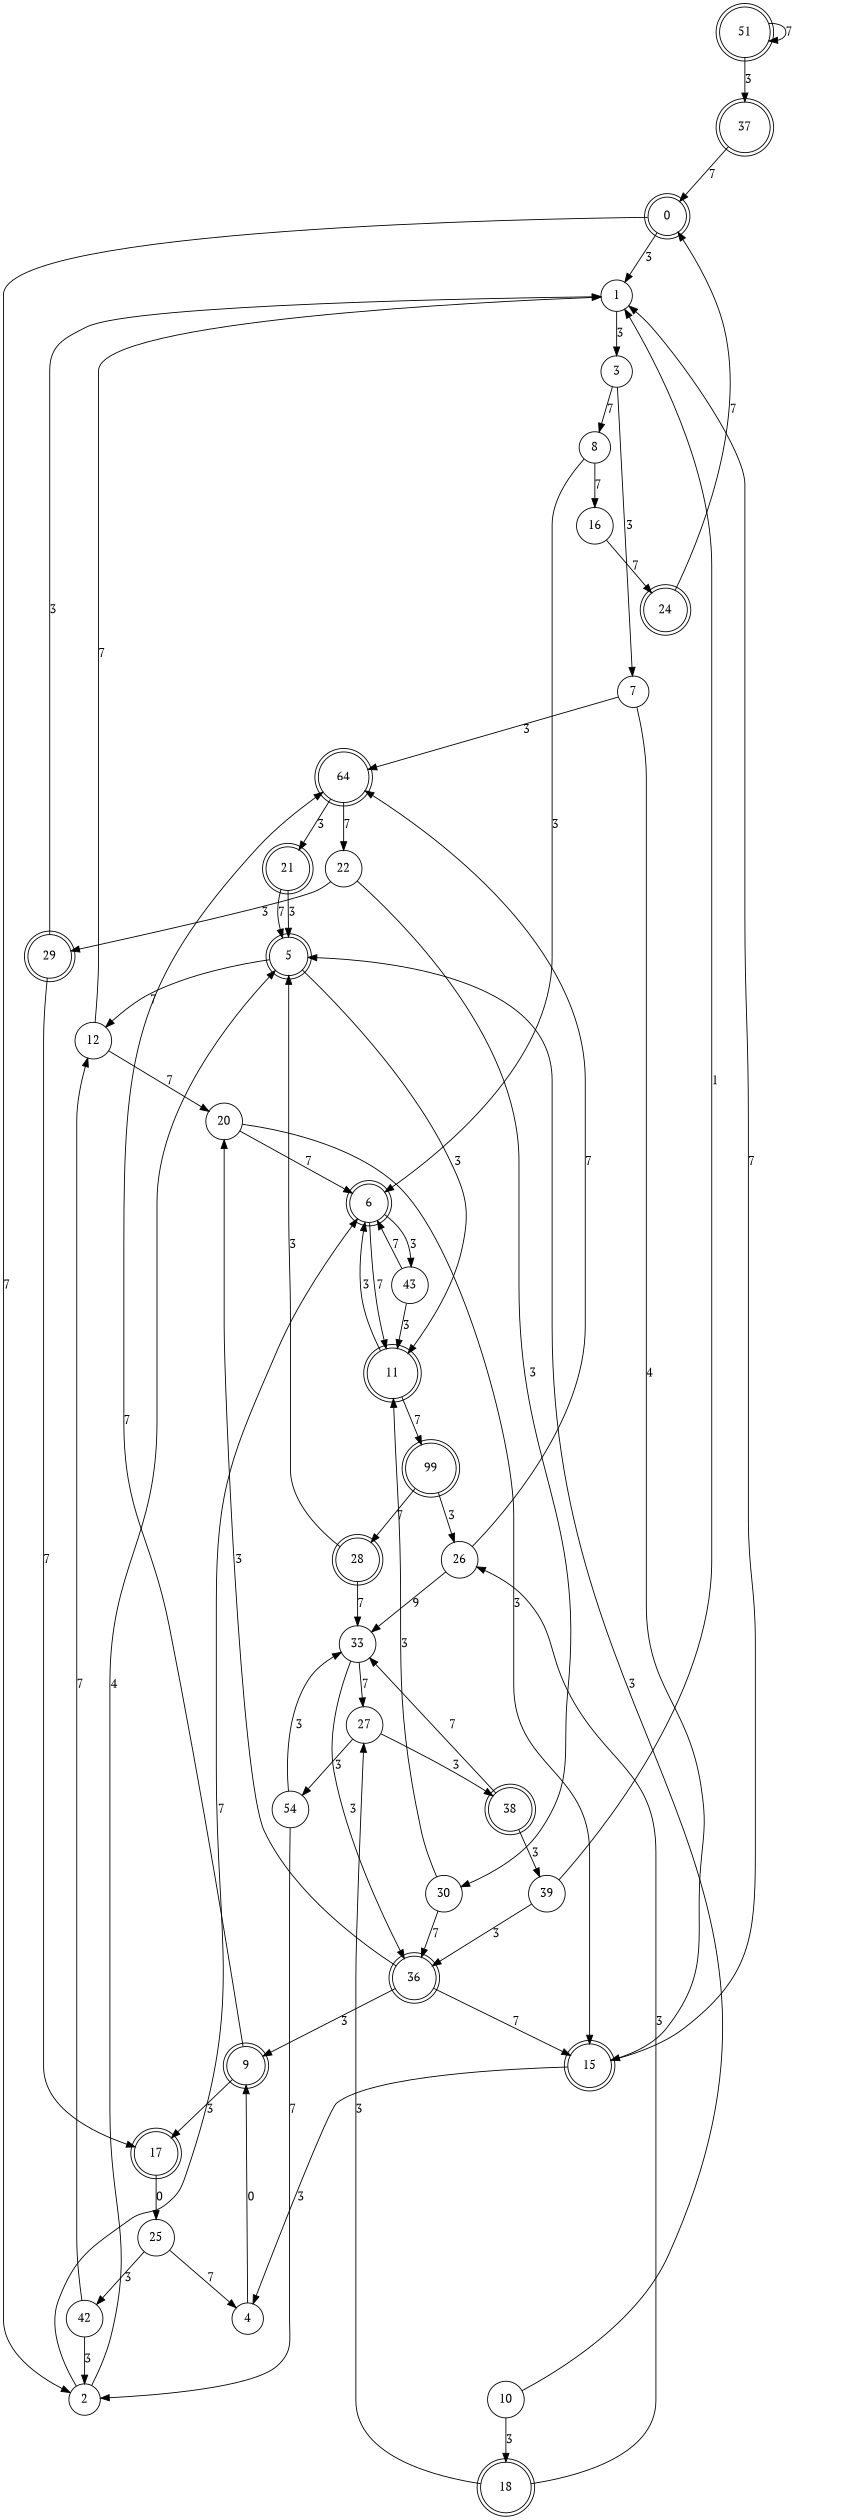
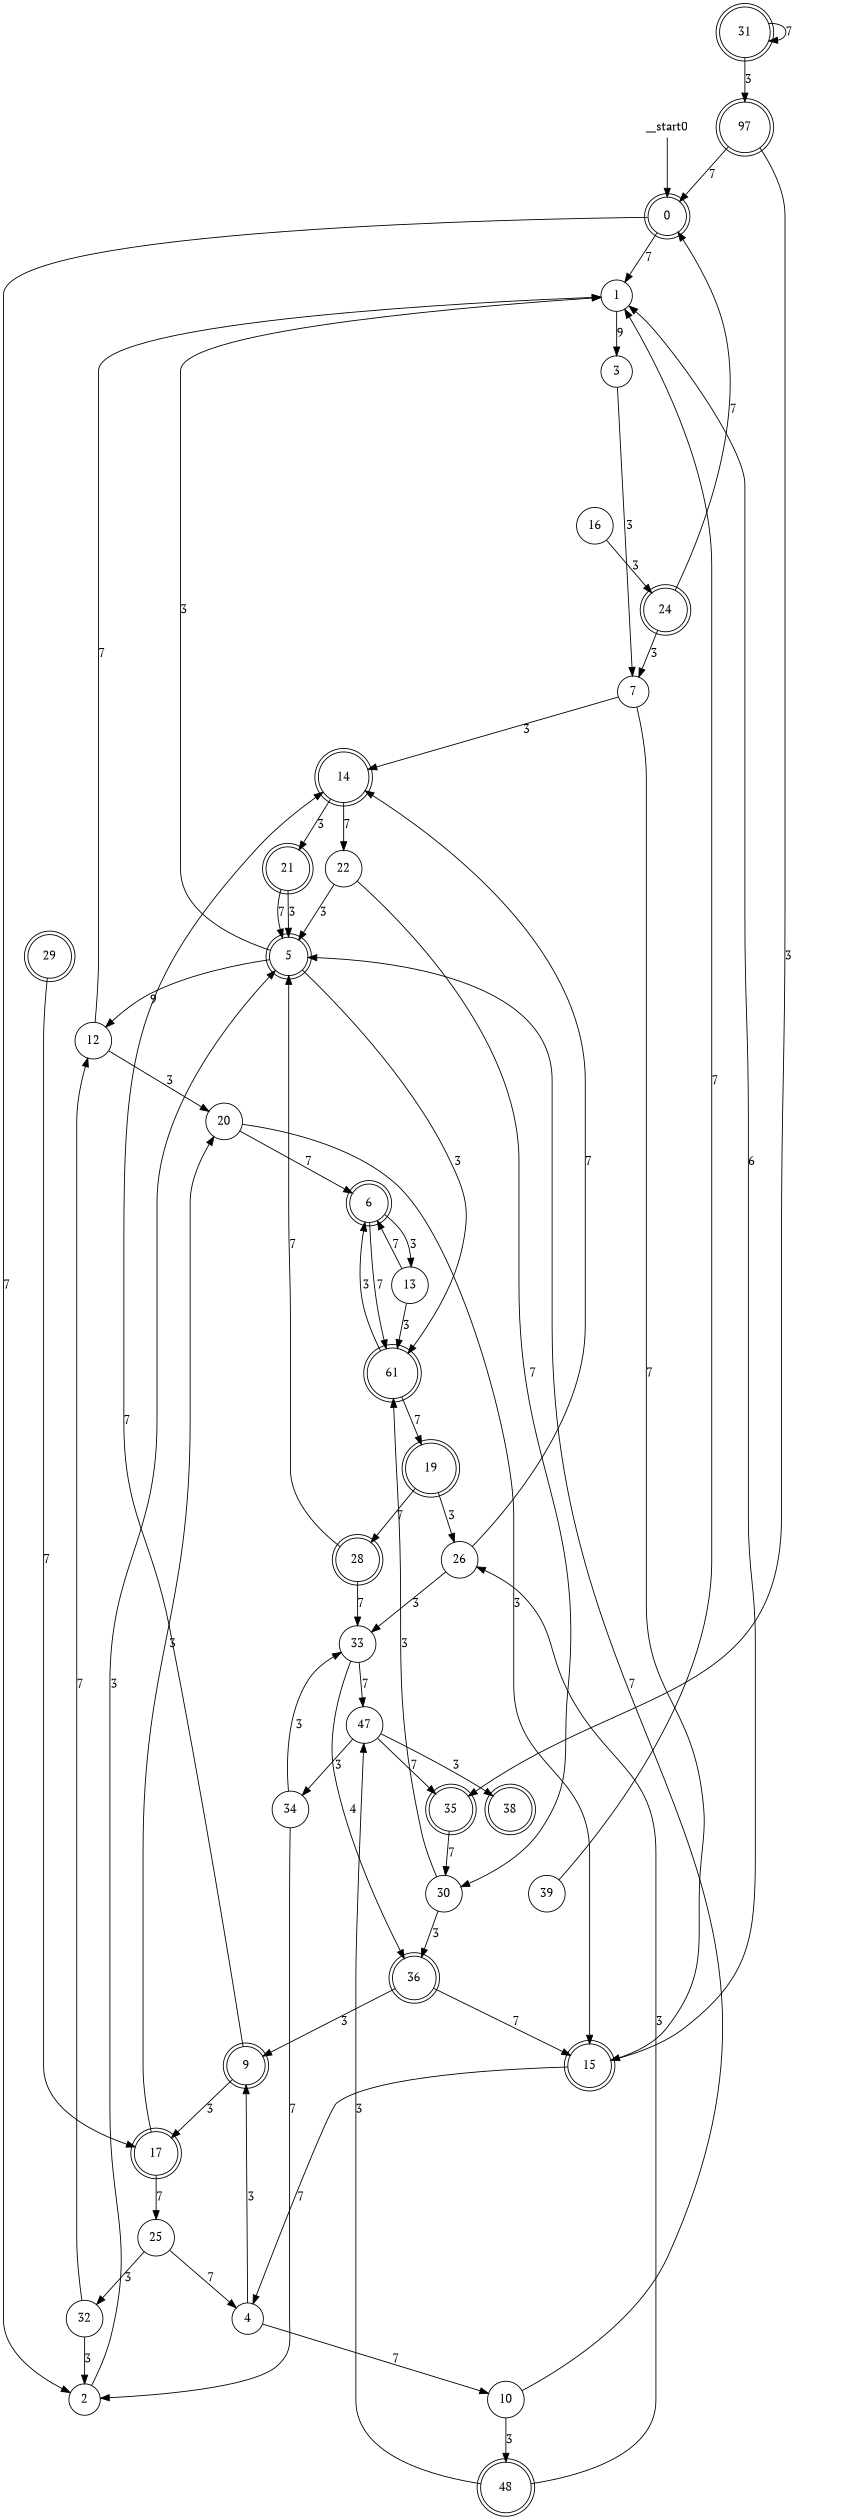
node "51": label "51" -> "31"
node "__start0": added
node "37": label "37" -> "97"
edge "0" -> "1": label "3" -> "7"
edge "1" -> "3": label "3" -> "9"
edge "29" -> "1": now "5" -> "1"
node "8": removed
edge "16" -> "24": label "7" -> "3"
edge "24" -> "7": added, label "3"
node "64": label "64" -> "14"
edge "22" -> "29": now "22" -> "5"
edge "5" -> "12": label "7" -> "9"
edge "12" -> "20": label "7" -> "3"
edge "39" -> "1": label "1" -> "7"
edge "15" -> "1": label "7" -> "6"
edge "28" -> "5": label "3" -> "7"
node "43": label "43" -> "13"
node "11": label "11" -> "61"
edge "22" -> "30": label "3" -> "7"
edge "7" -> "15": label "4" -> "7"
node "99": label "99" -> "19"
edge "36" -> "20": now "17" -> "20"
edge "26" -> "33": label "9" -> "3"
edge "2" -> "5": label "4" -> "3"
edge "10" -> "5": label "3" -> "7"
node "27": label "27" -> "47"
edge "38" -> "33": removed, label "7"
node "54": label "54" -> "34"
edge "33" -> "36": label "3" -> "4"
node "35": added
edge "2" -> "6": removed, label "7"
edge "38" -> "39": removed, label "3"
edge "39" -> "36": removed, label "3"
edge "30" -> "36": label "7" -> "3"
edge "17" -> "25": label "0" -> "7"
edge "4" -> "9": label "0" -> "3"
edge "15" -> "4": label "3" -> "7"
node "42": label "42" -> "32"
edge "4" -> "10": added, label "7"
node "18": label "18" -> "48"
